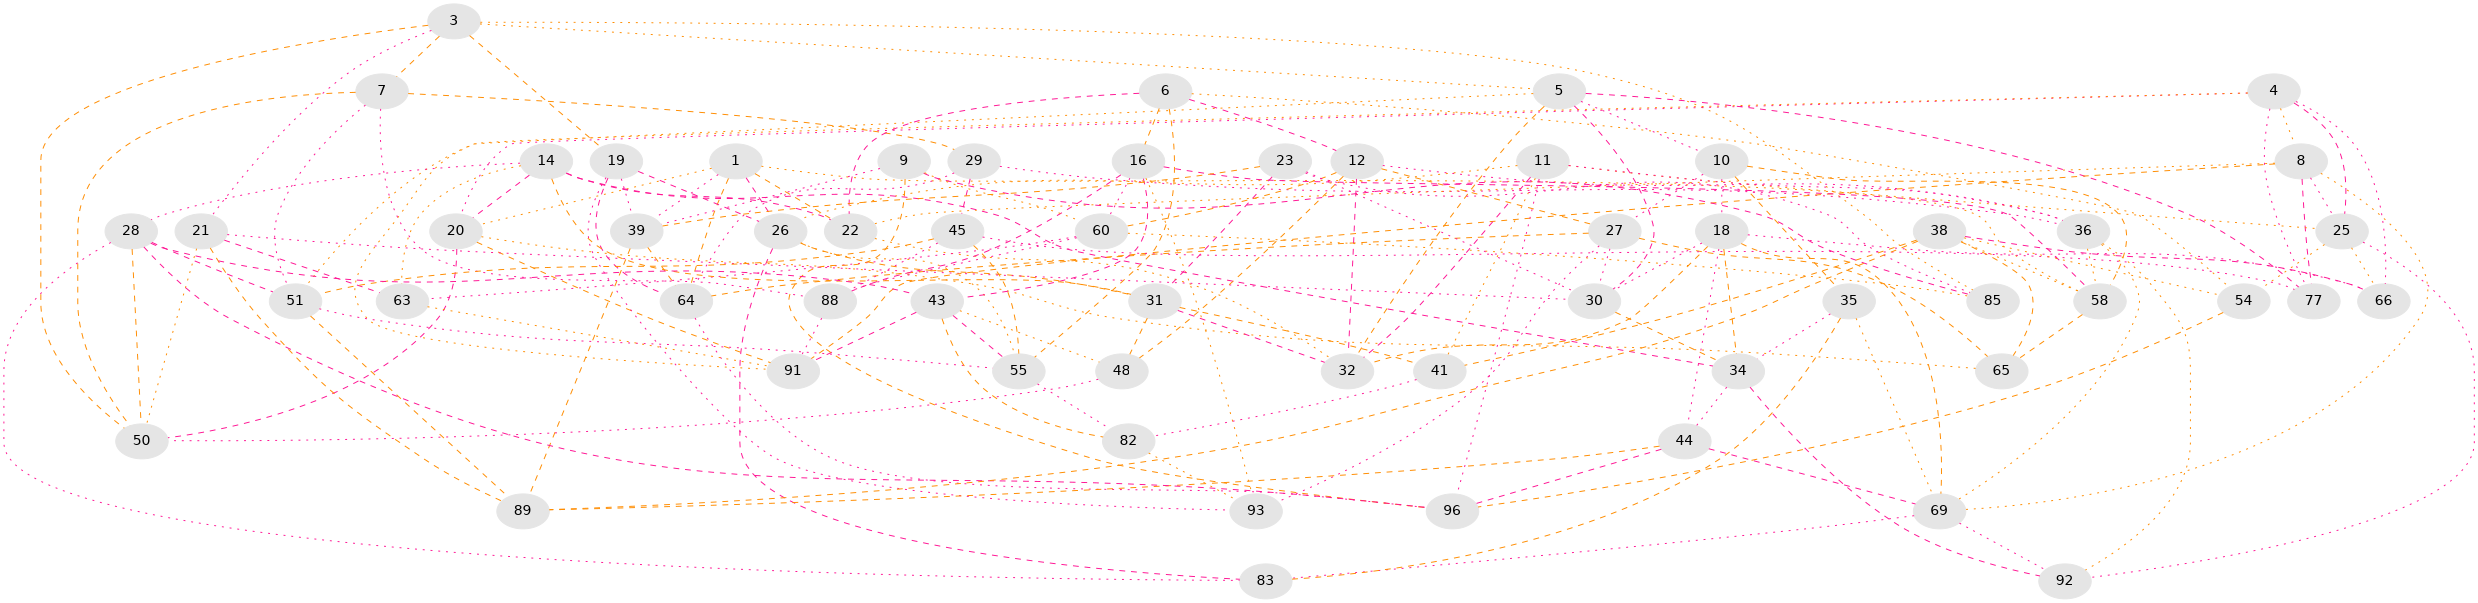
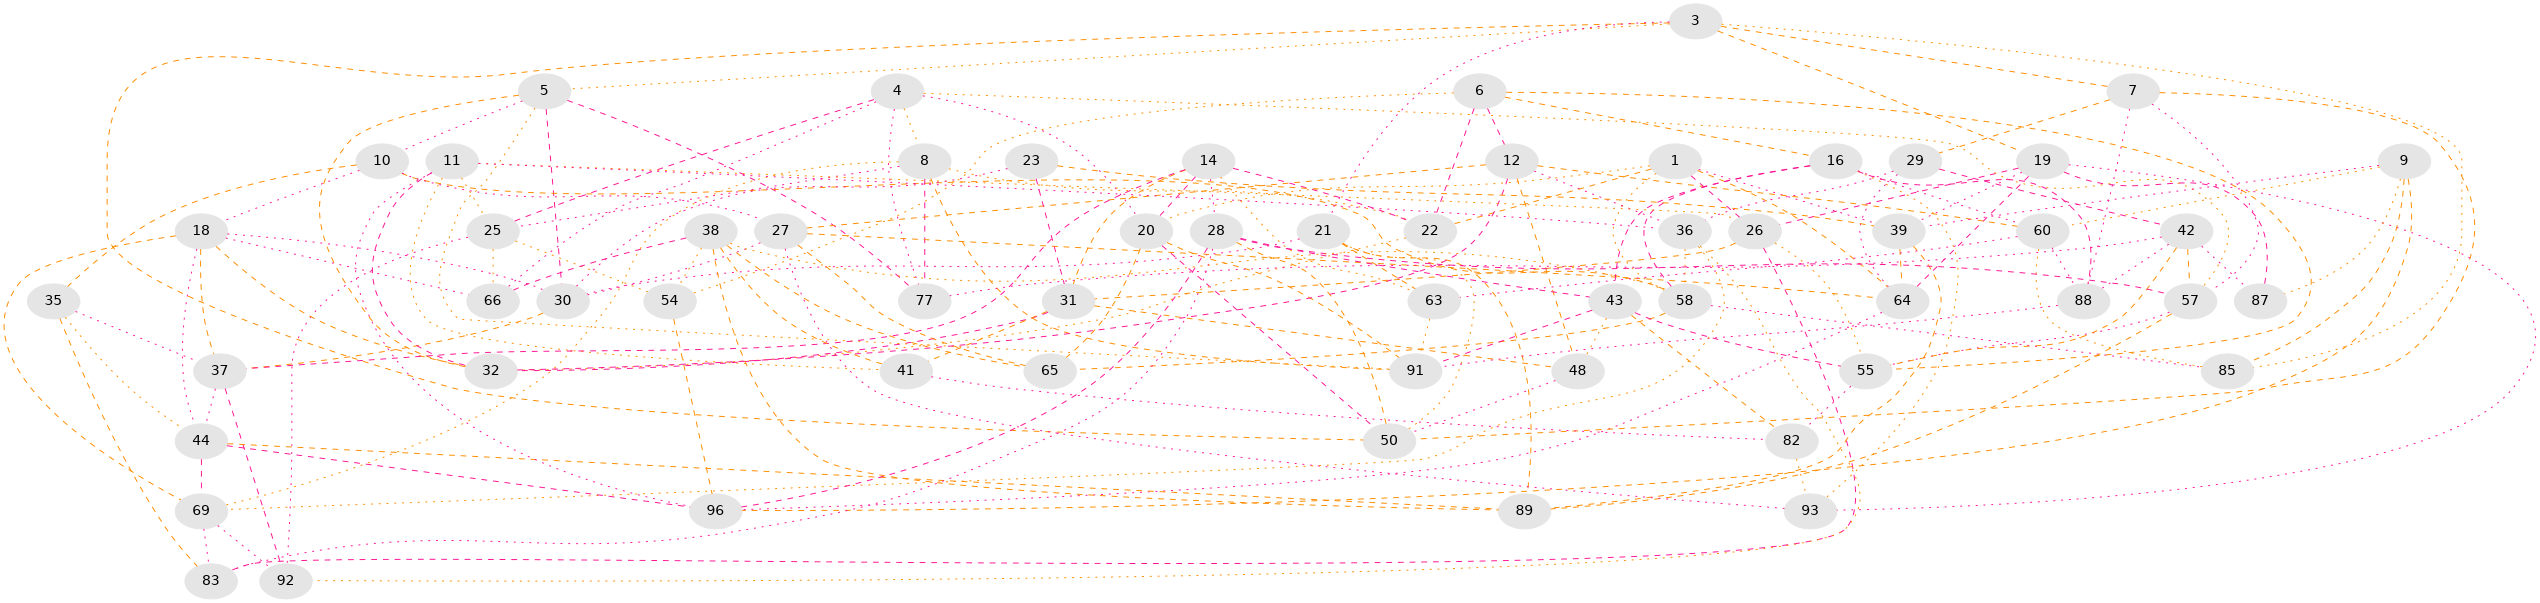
edge "9" -- "85": color deeppink -> darkorange
edge "23" -- "85": now "58" -- "85"
node "45": label "45" -> "42"
edge "21" -- "63": color deeppink -> darkorange
node "51": label "51" -> "57"
node "87": added
edge "20" -- "65": style dotted -> dashed
node "34": label "34" -> "37"
edge "35" -- "69": now "35" -- "44"
